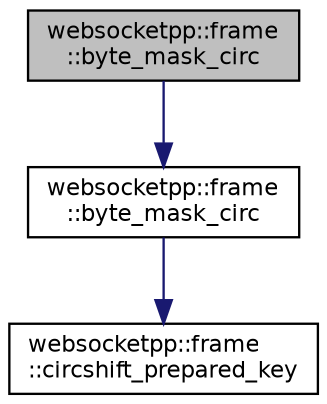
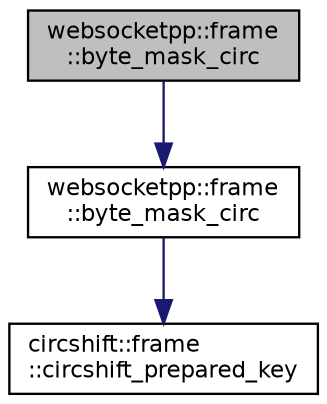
node "websocketpp::frame ::circshift_prepared_key": label "websocketpp::frame ::circshift_prepared_key" -> "circshift::frame ::circshift_prepared_key"
